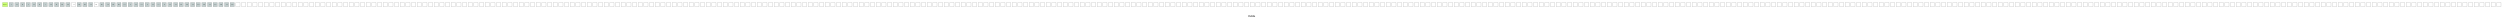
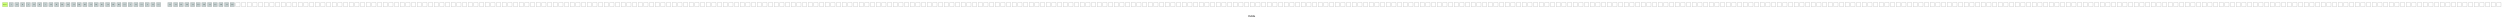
node "F12": fillcolor white -> azure3
node "F16": fillcolor white -> azure3
node "C8": removed
